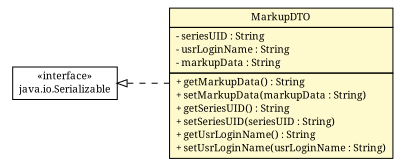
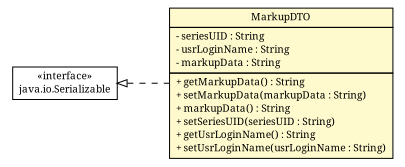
node "MarkupDTO": text "+ getSeriesUID() : String" -> "+ markupData() : String"
